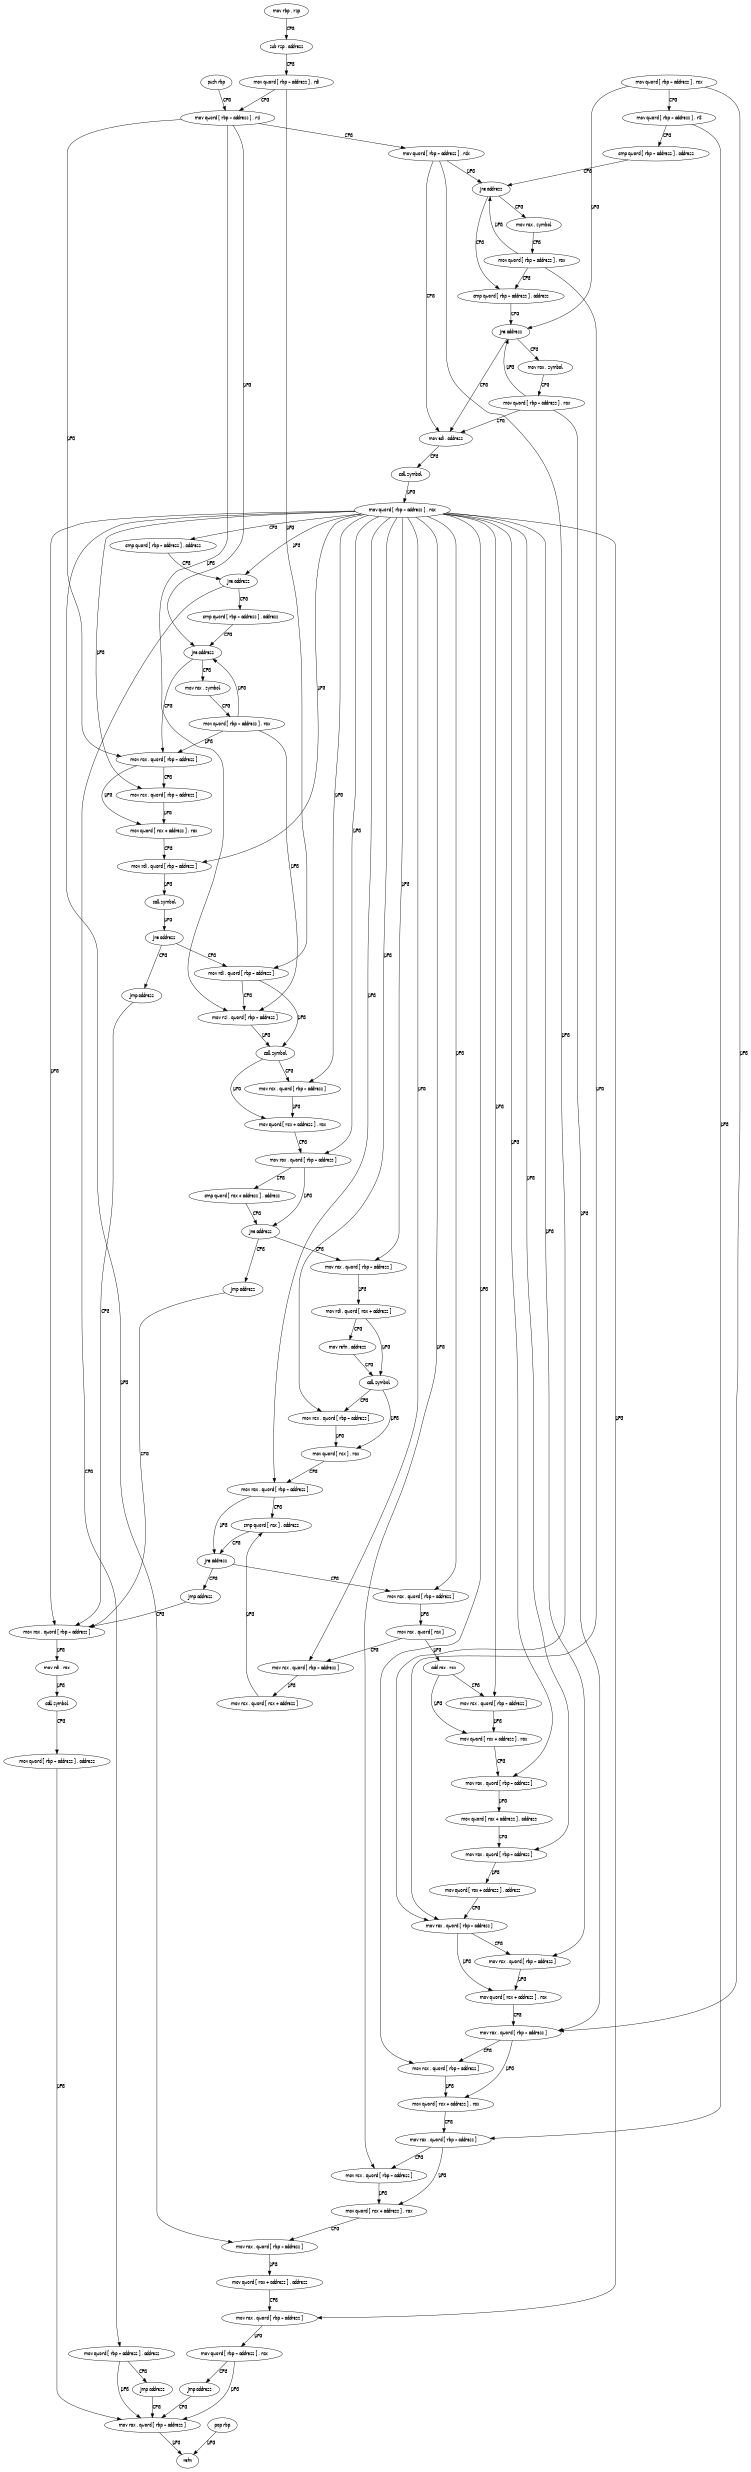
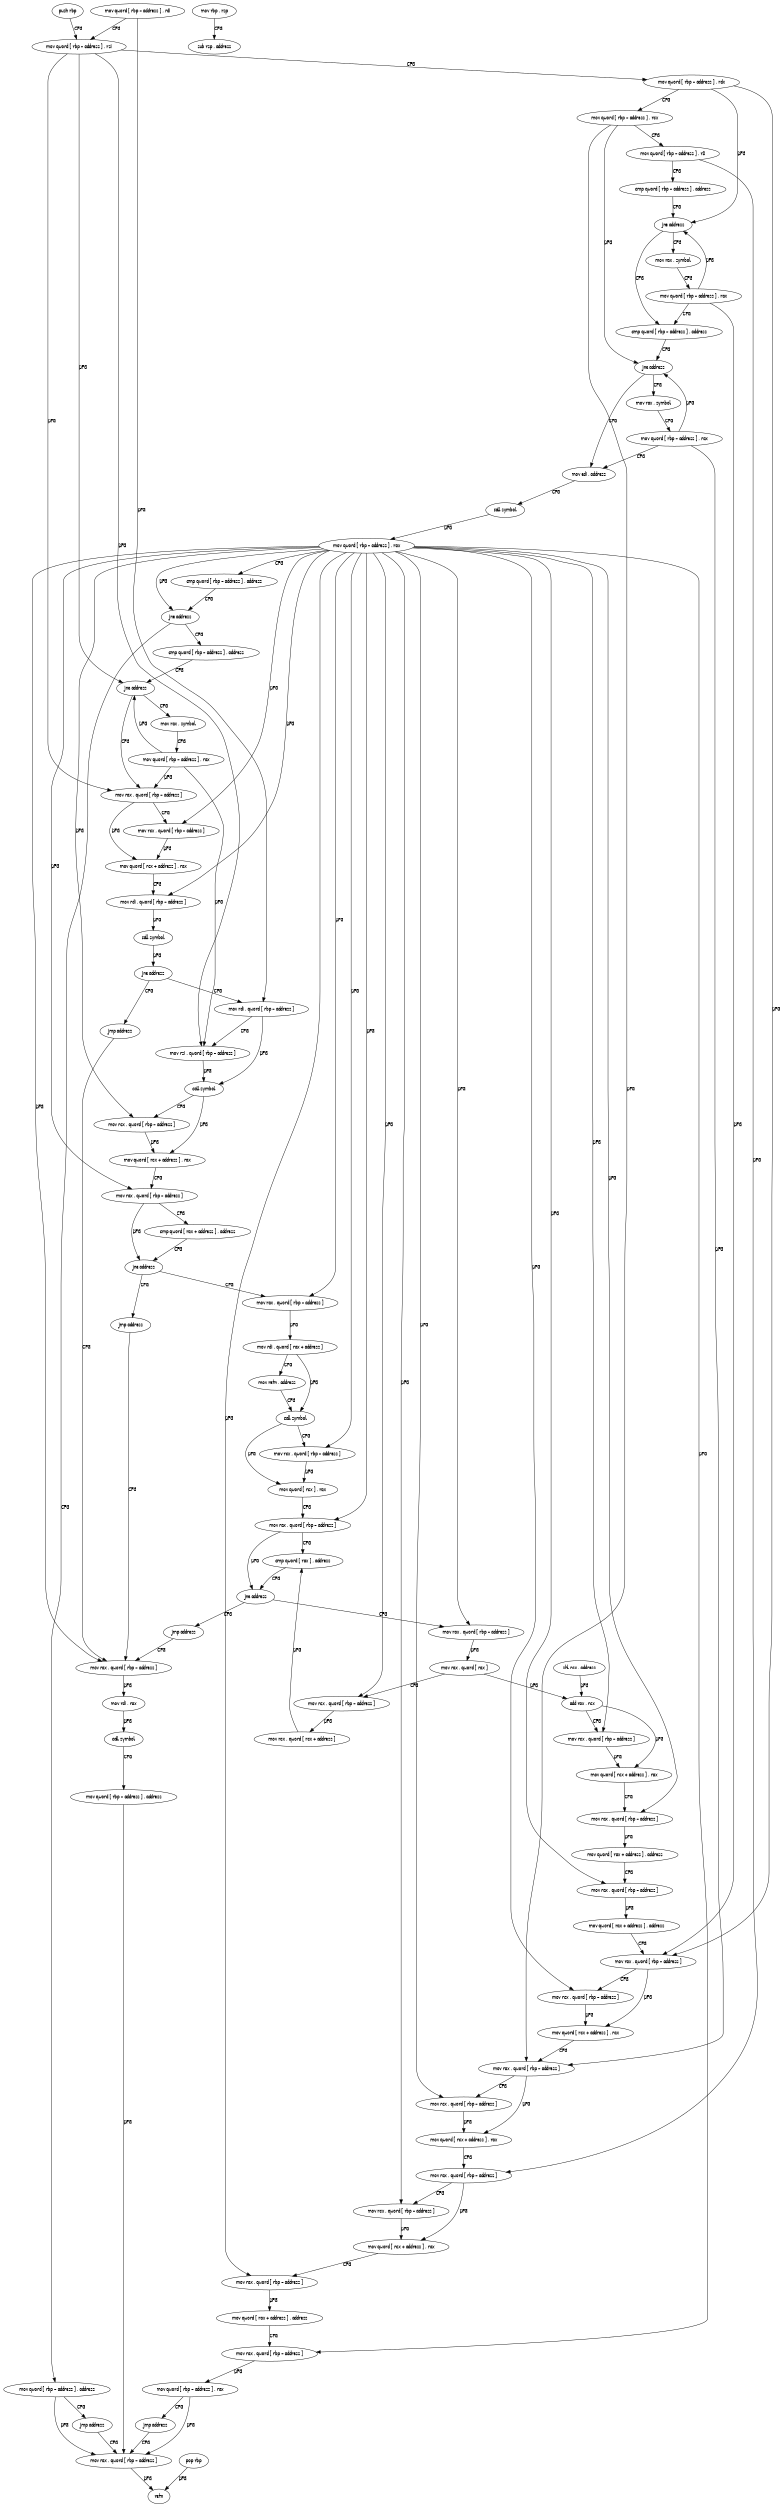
edge "sub rsp , address" -> "mov qword [ rbp - address ] , rdi": removed, label "CFG"
edge "mov qword [ rbp - address ] , rdx" -> "mov edi , address": now "mov qword [ rbp - address ] , rdx" -> "mov qword [ rbp - address ] , rcx"
node "shl rcx , address": added
